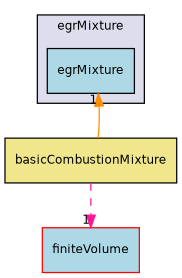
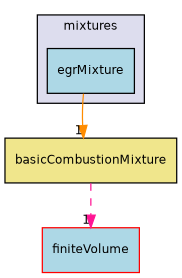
cluster "egrMixture": label "egrMixture" -> "mixtures"
edge "basicCombustionMixture" -> "egrMixture": reversed
